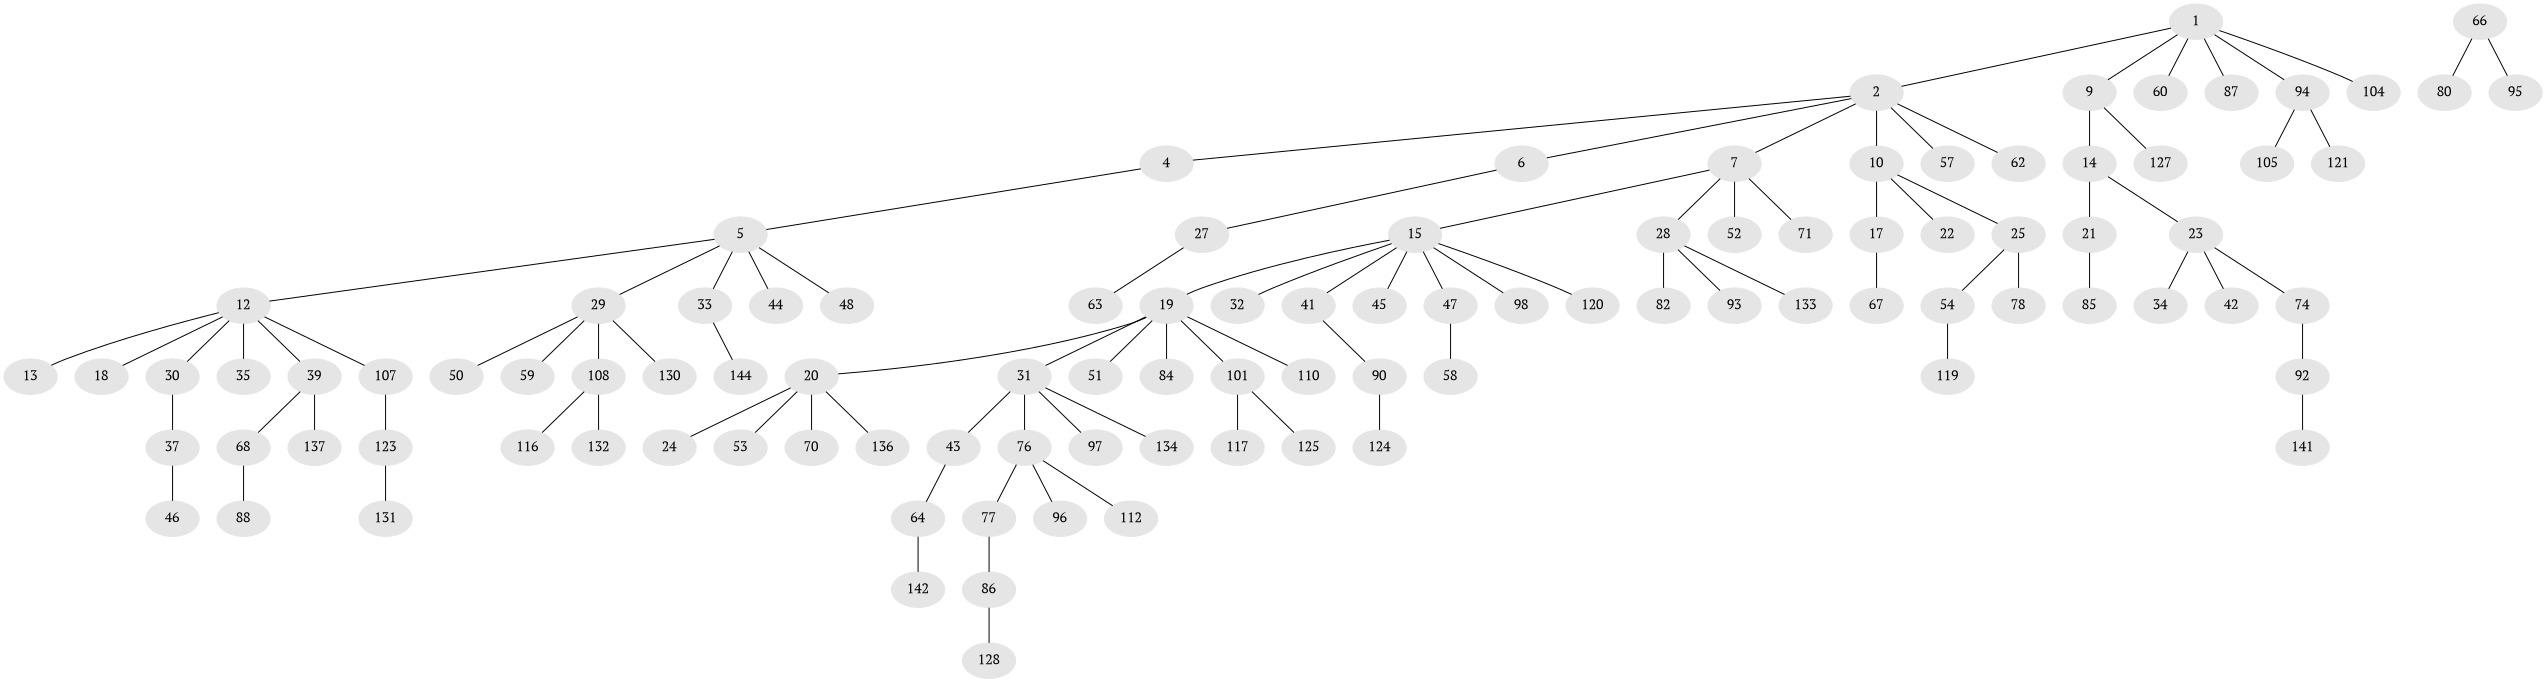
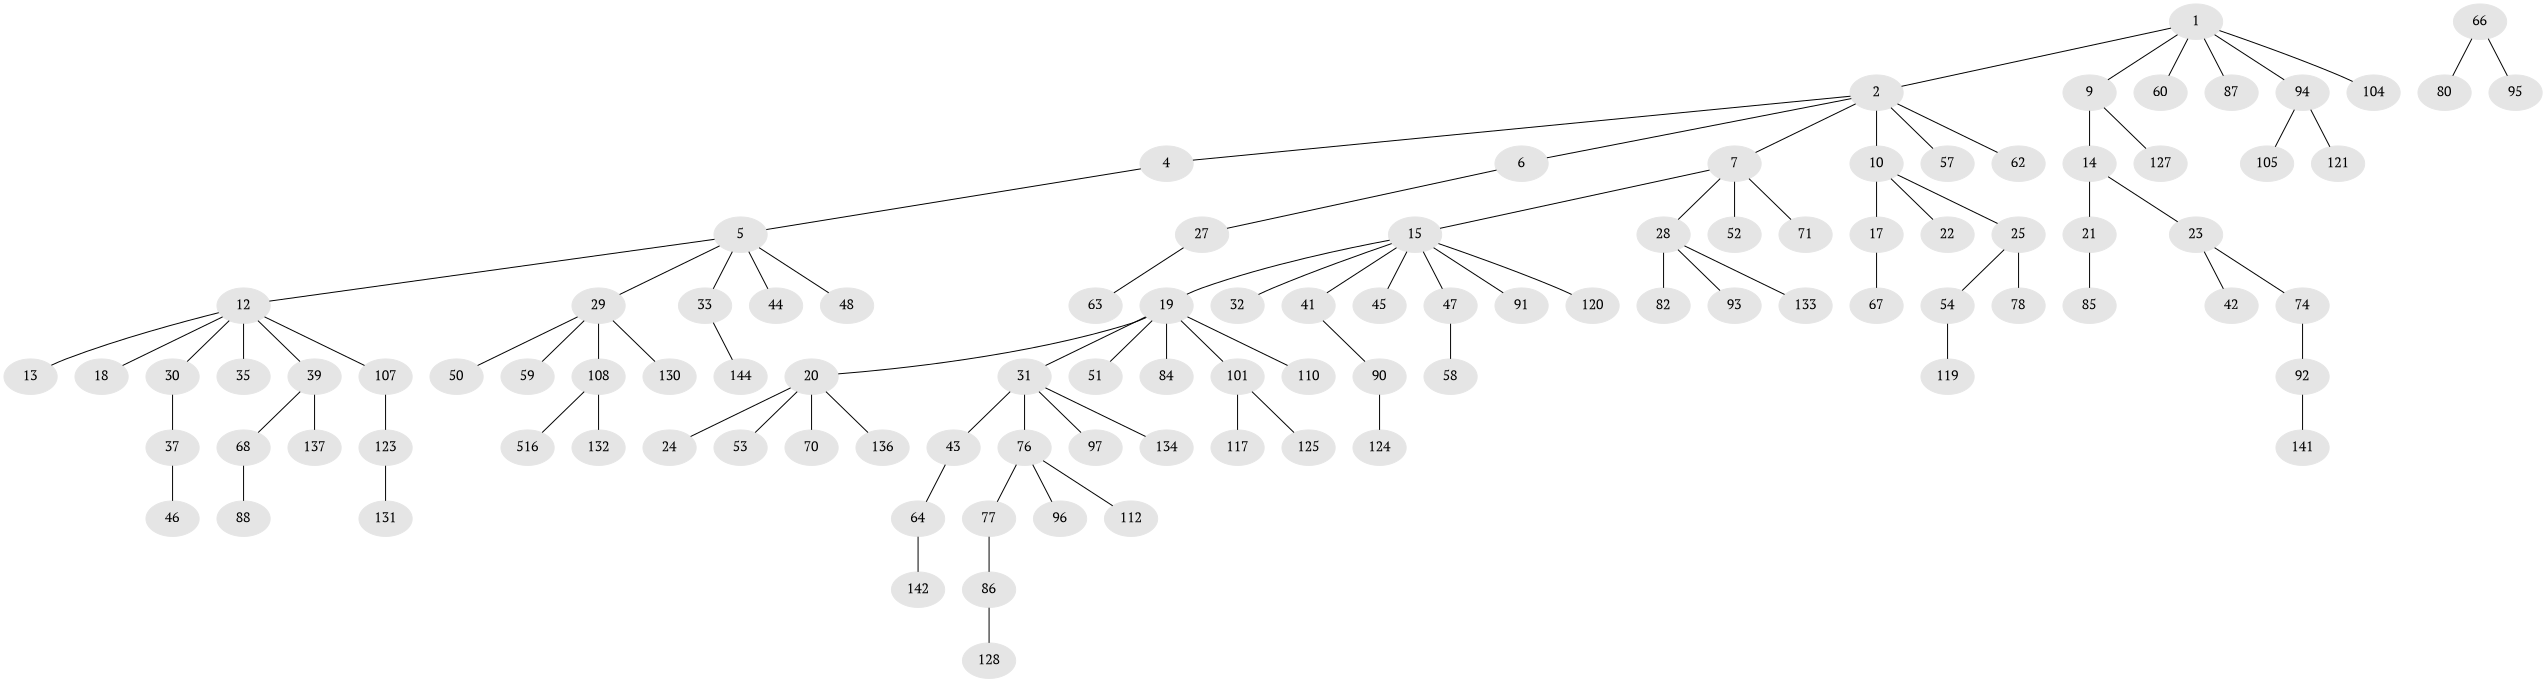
node "98": label "98" -> "91"
node "34": removed
node "116": label "116" -> "516"
